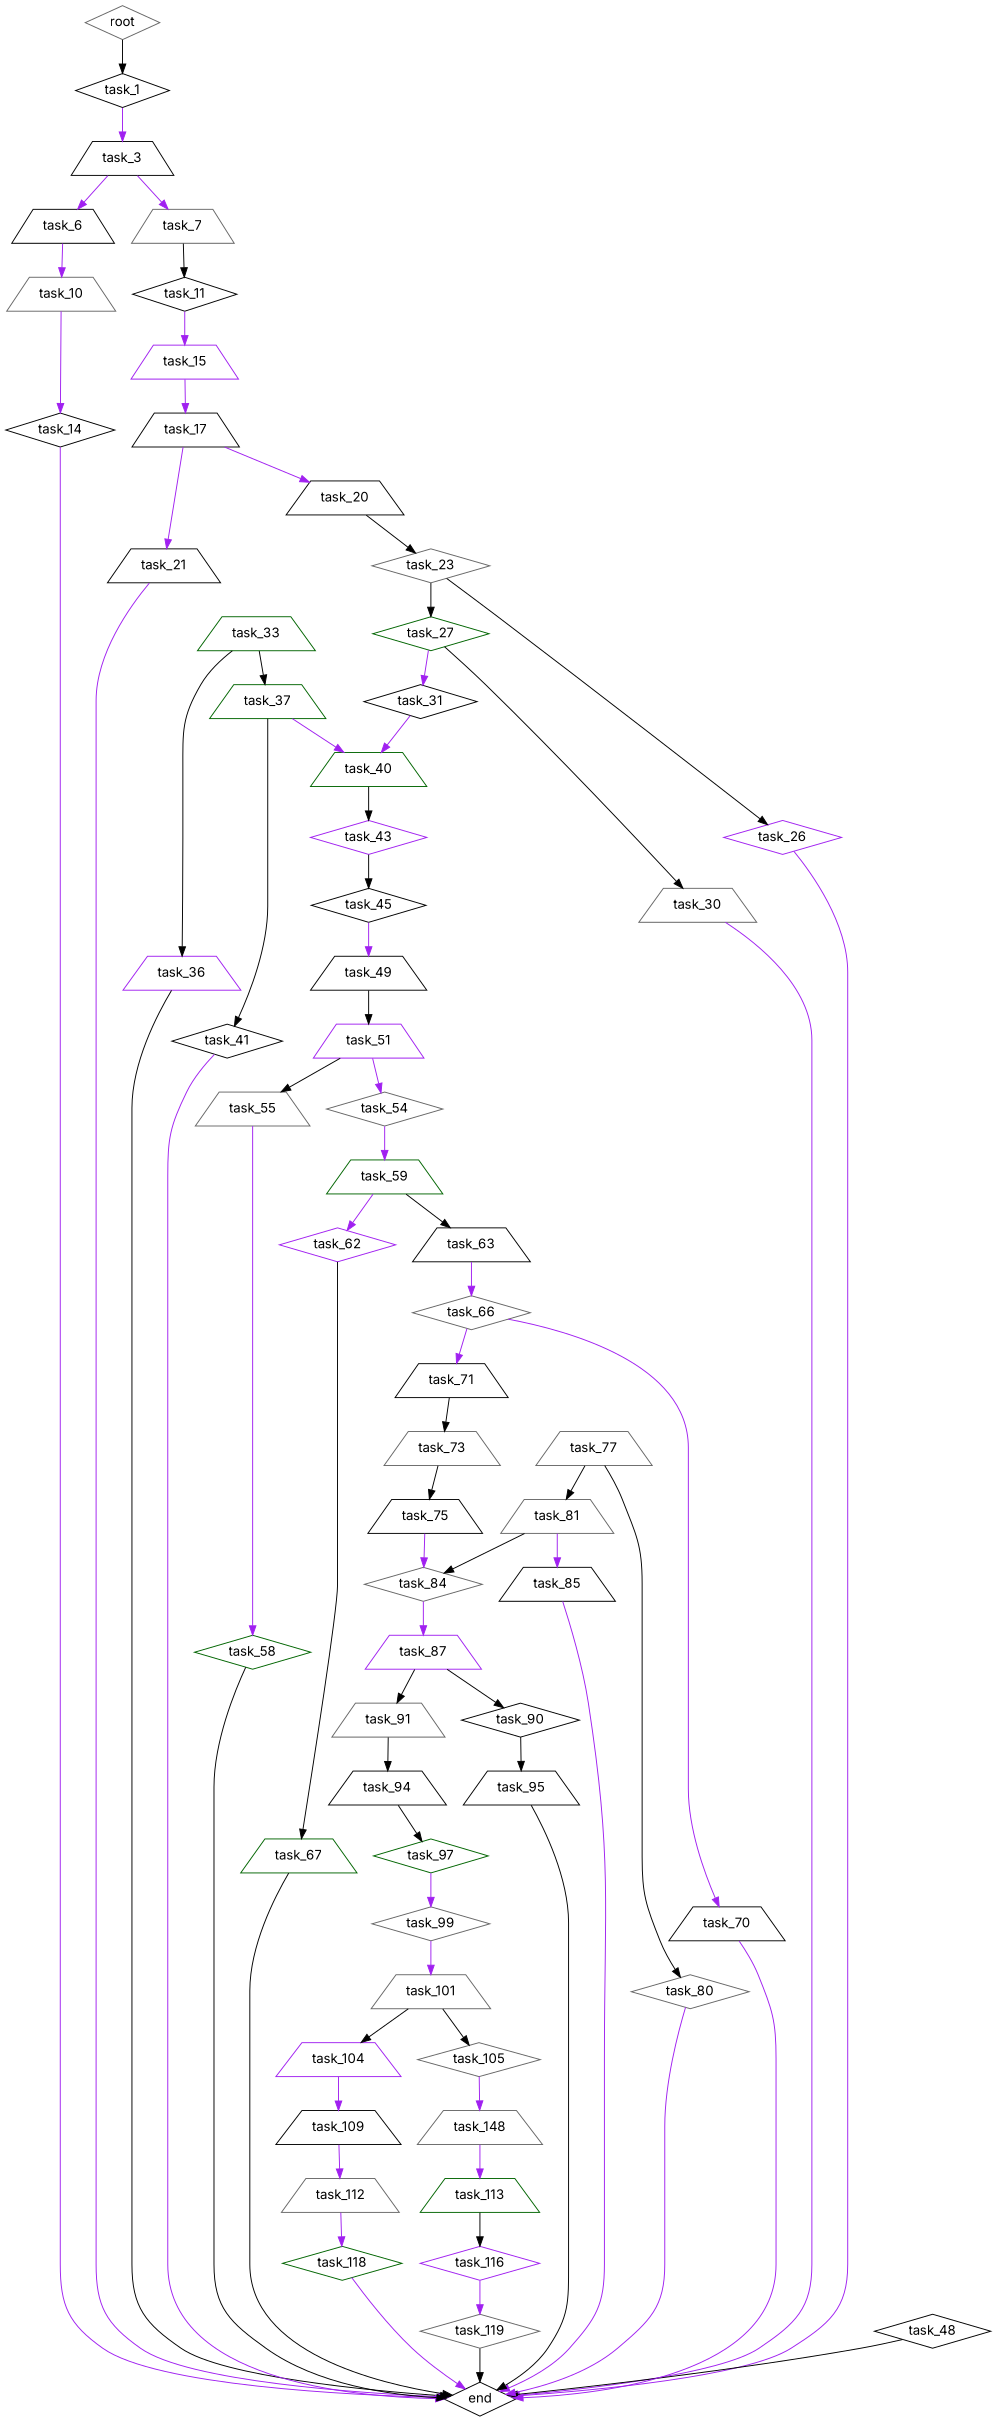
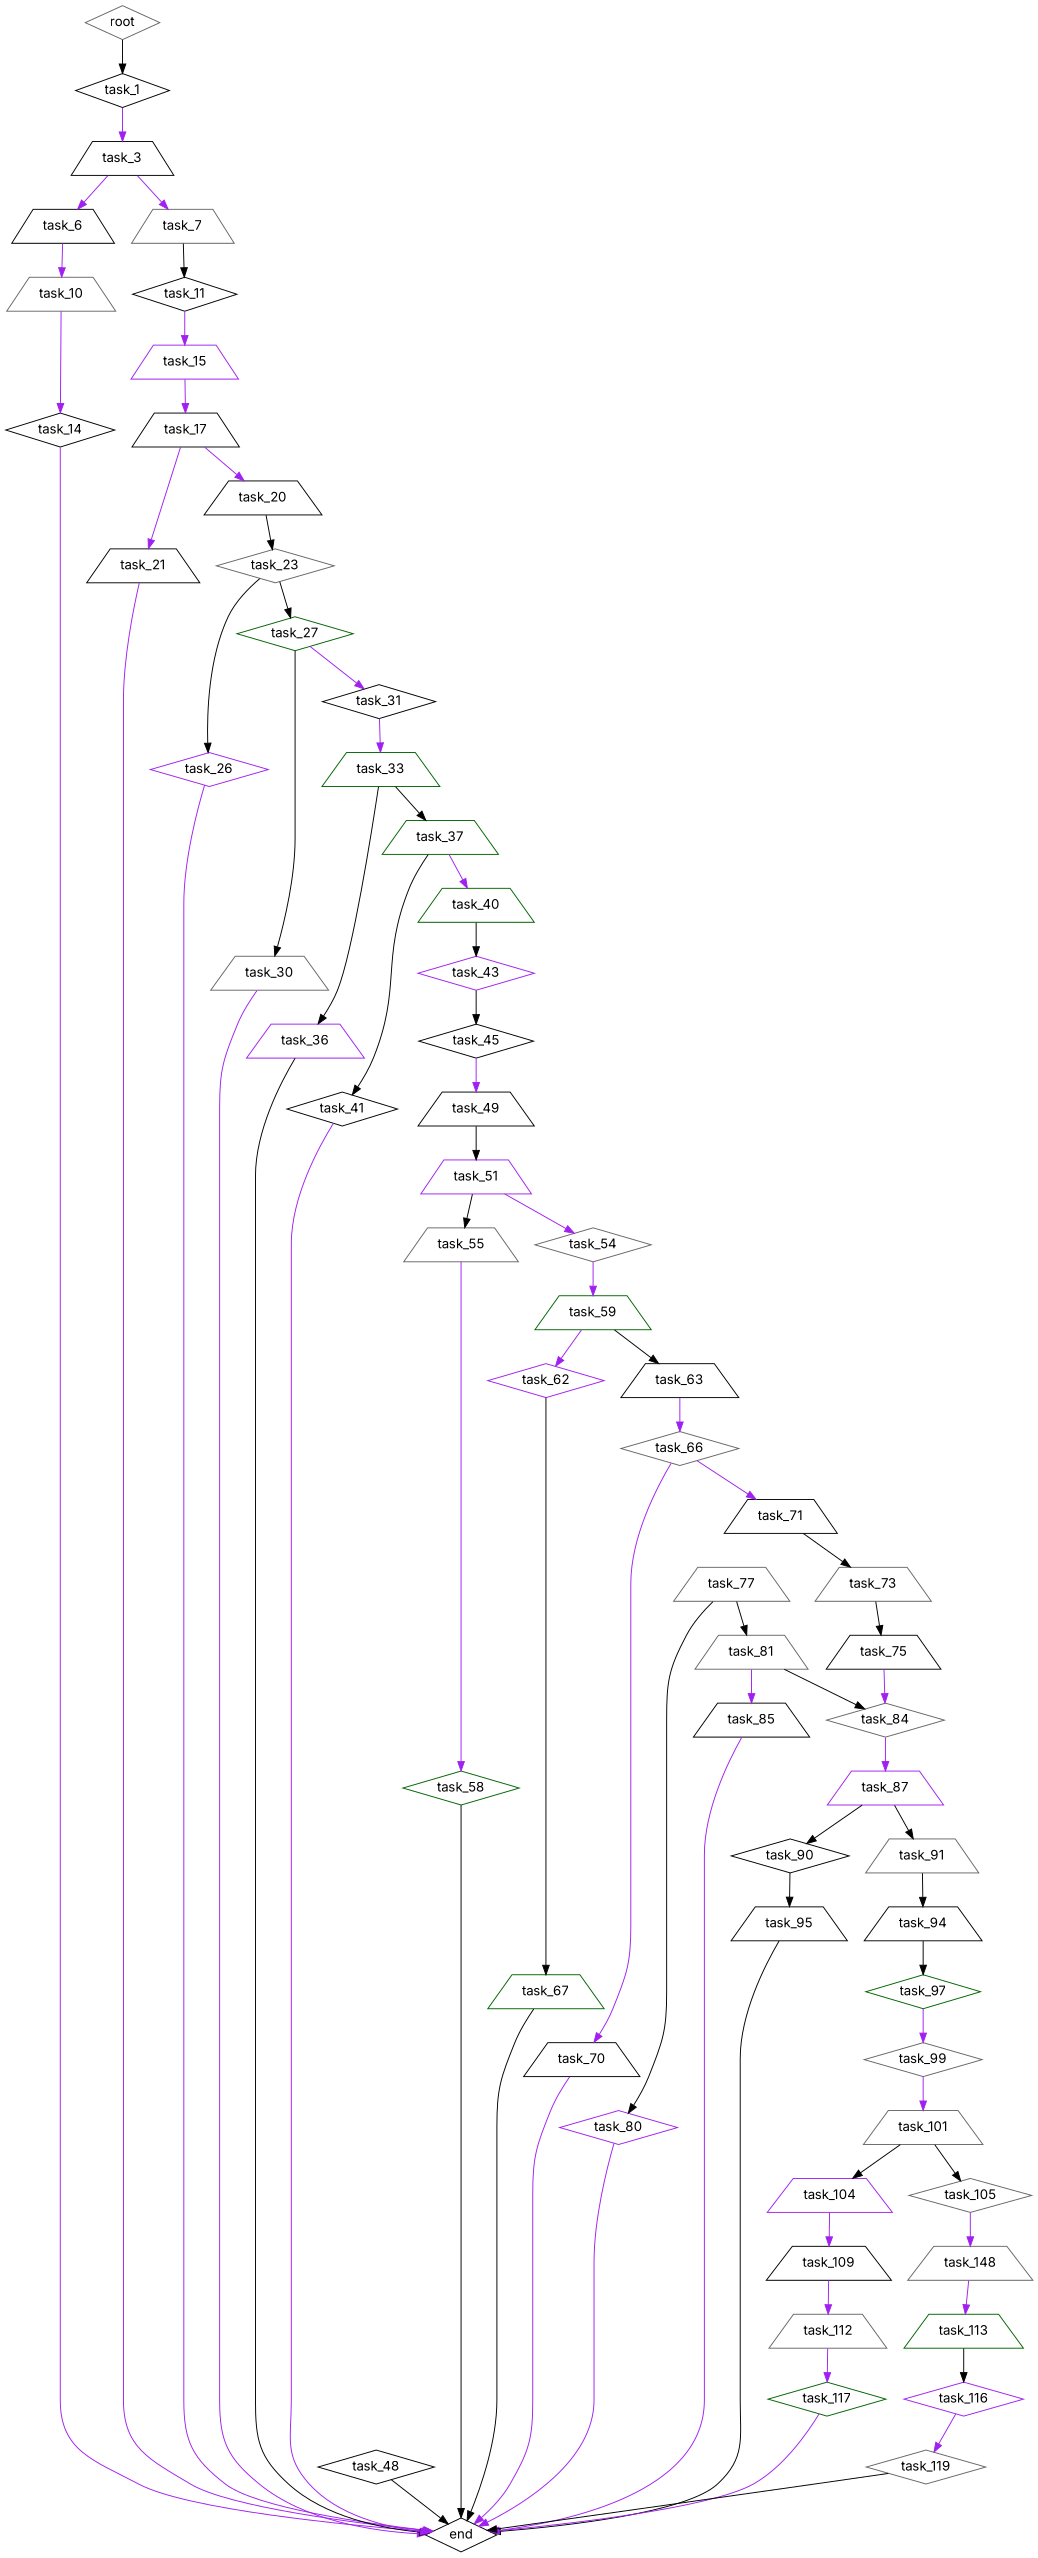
edge "task_31" -> "task_40": now "task_31" -> "task_33"
node "task_80": color gray40 -> purple
node "task_118": label "task_118" -> "task_117"
